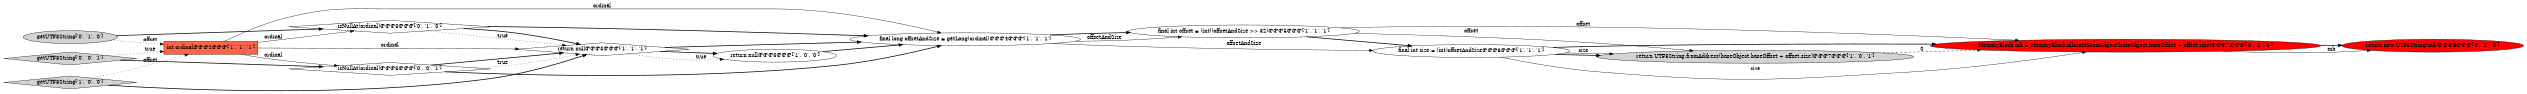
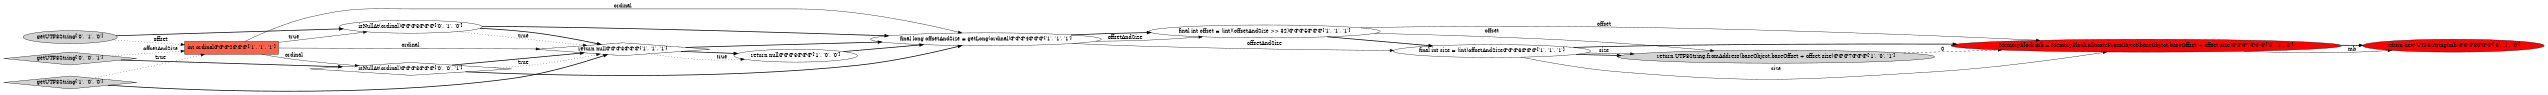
node "isNullAt(ordinal)@@@3@@@['0', '1', '0']": shape diamond -> ellipse
edge "int ordinal@@@2@@@['1', '1', '1']" -> "isNullAt(ordinal)@@@3@@@['0', '1', '0']": label "ordinal" -> "true"
edge "getUTF8String['0', '0', '1']" -> "int ordinal@@@2@@@['1', '1', '1']": label "true" -> "offsetAndSize"
edge "getUTF8String['1', '0', '0']" -> "int ordinal@@@2@@@['1', '1', '1']": label "offset" -> "true"
